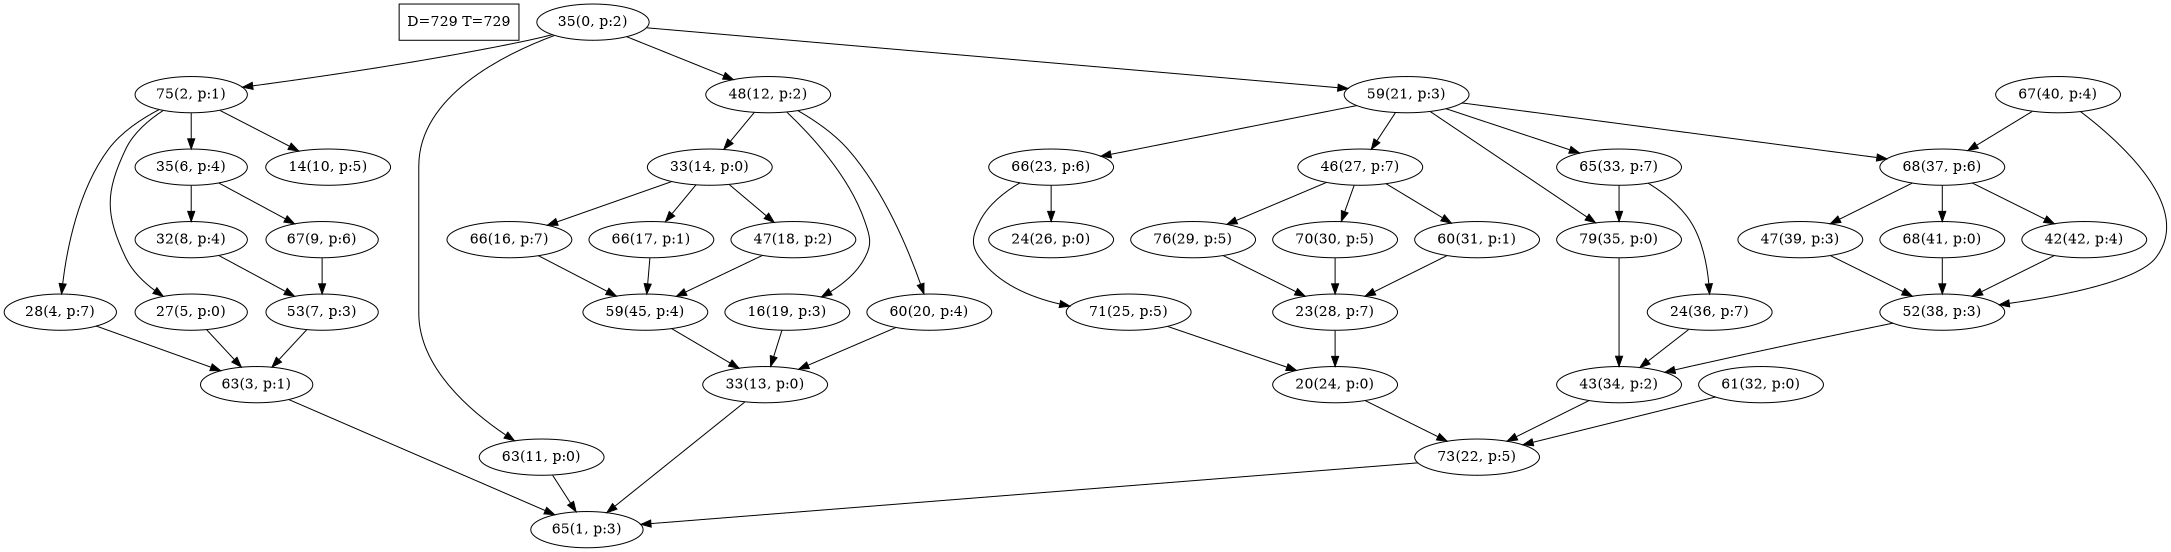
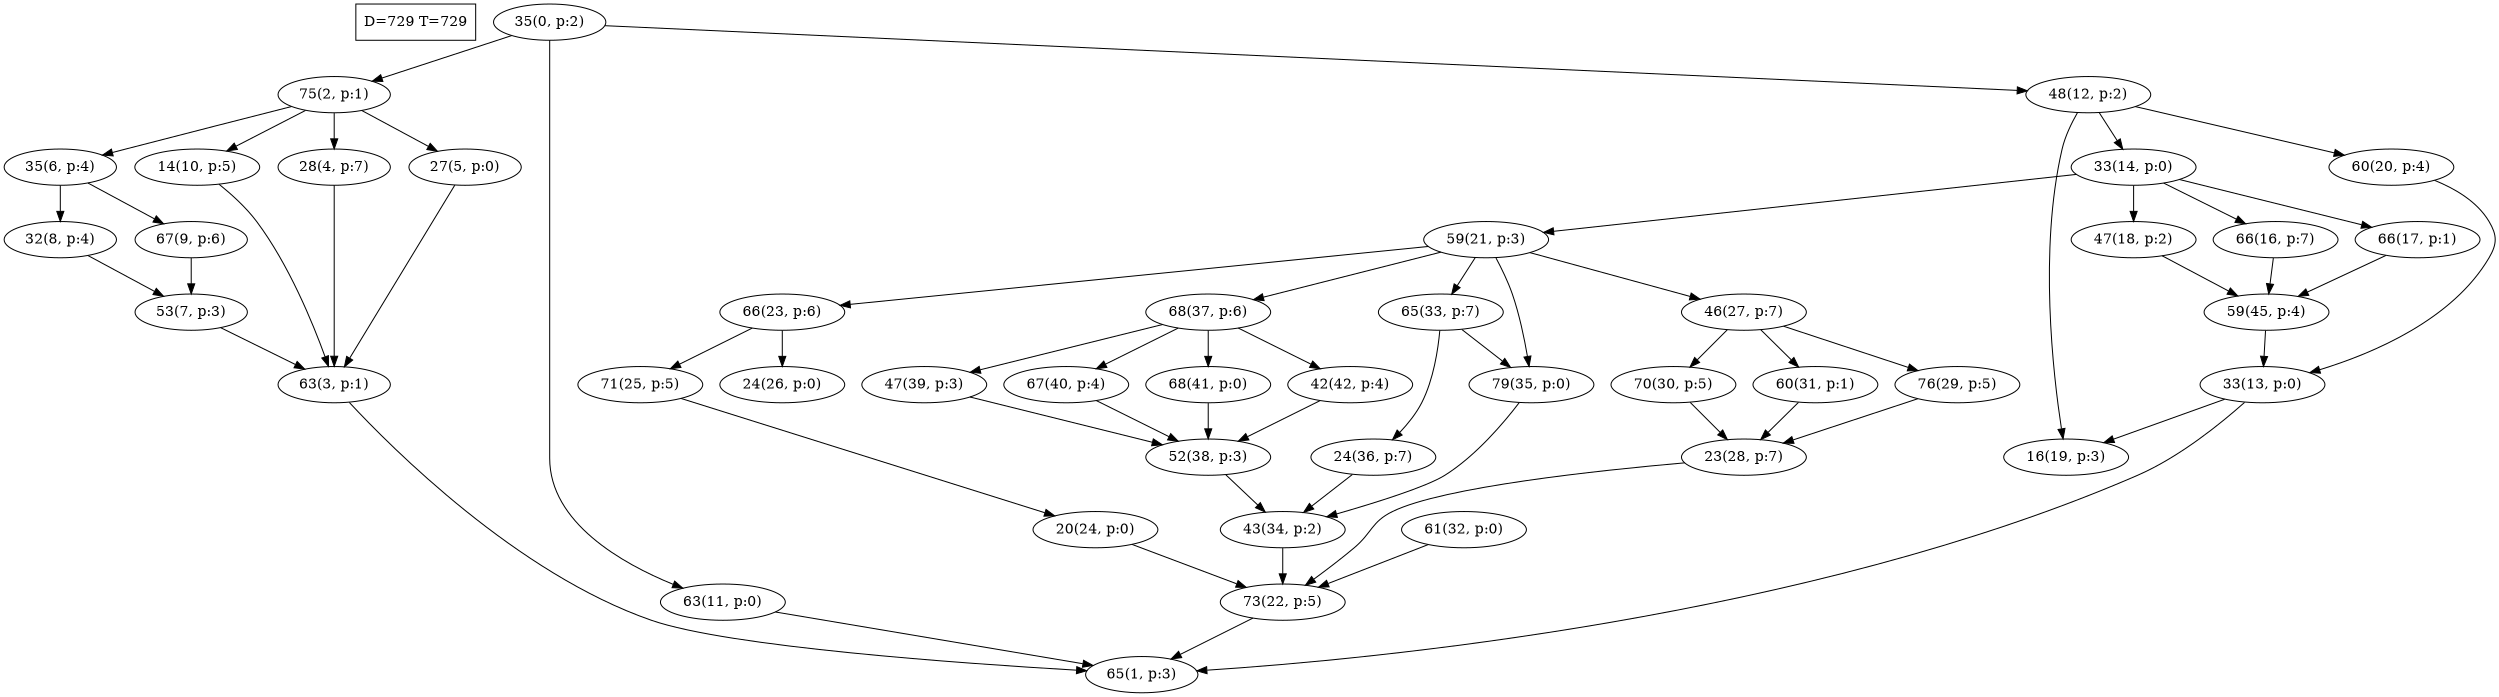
edge "35(0, p:2)" -> "59(21, p:3)": now "33(14, p:0)" -> "59(21, p:3)"
edge "67(40, p:4)" -> "68(37, p:6)": reversed
edge "14(10, p:5)" -> "63(3, p:1)": added
edge "16(19, p:3)" -> "33(13, p:0)": reversed
edge "23(28, p:7)" -> "20(24, p:0)": now "23(28, p:7)" -> "73(22, p:5)"
